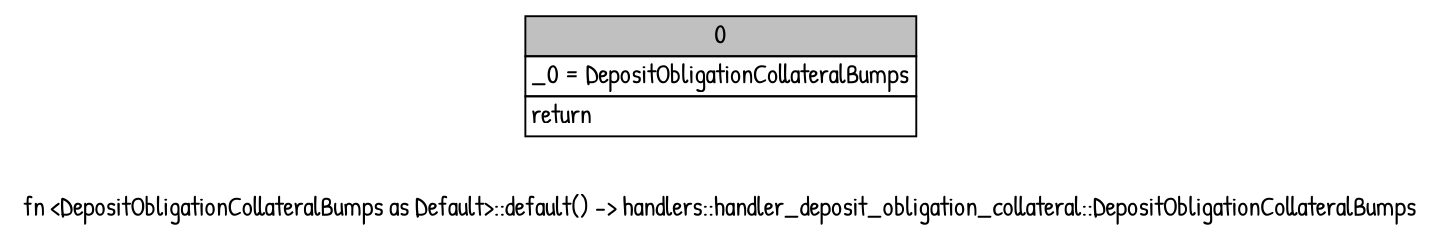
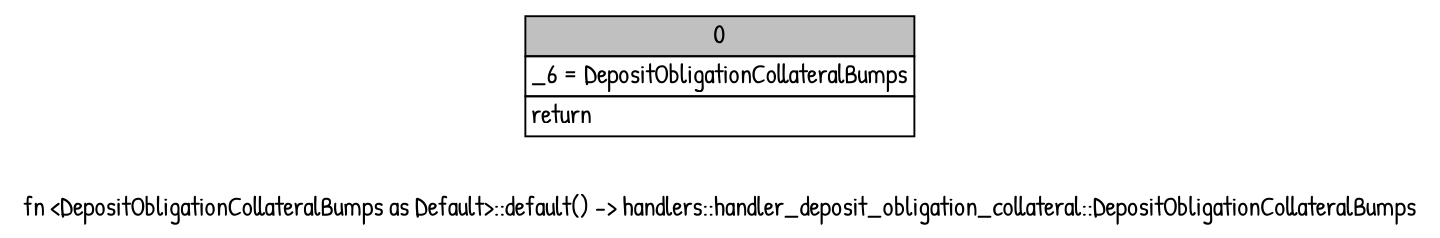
node "0": text "_0 = DepositObligationCollateralBumps" -> "_6 = DepositObligationCollateralBumps"
